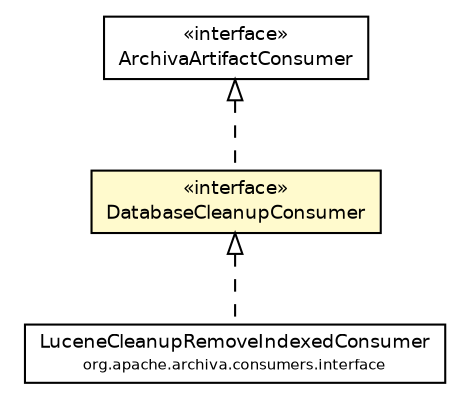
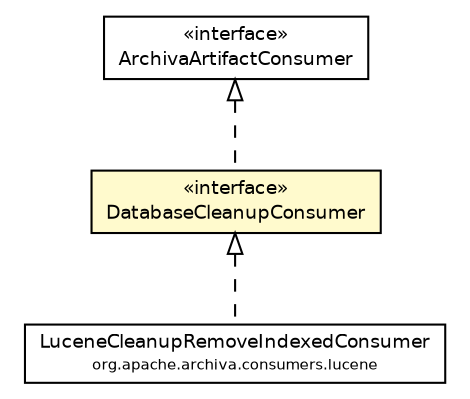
node "LuceneCleanupRemoveIndexedConsumer": text "org.apache.archiva.consumers.interface" -> "org.apache.archiva.consumers.lucene"
